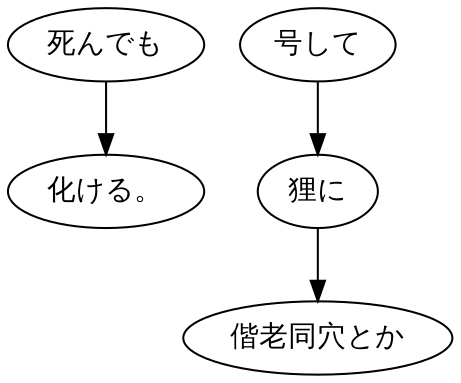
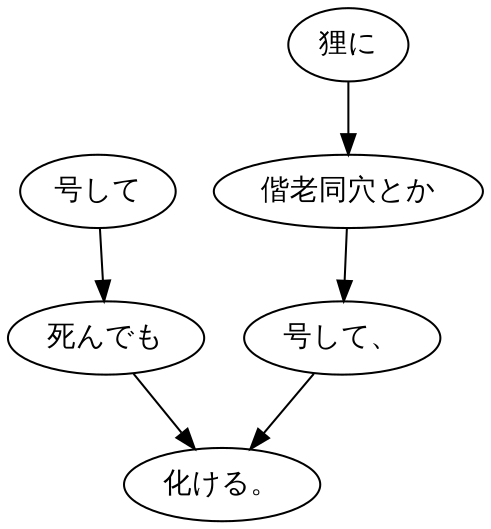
edge "号して" -> "狸に": now "号して" -> "死んでも"
node "号して、": added
